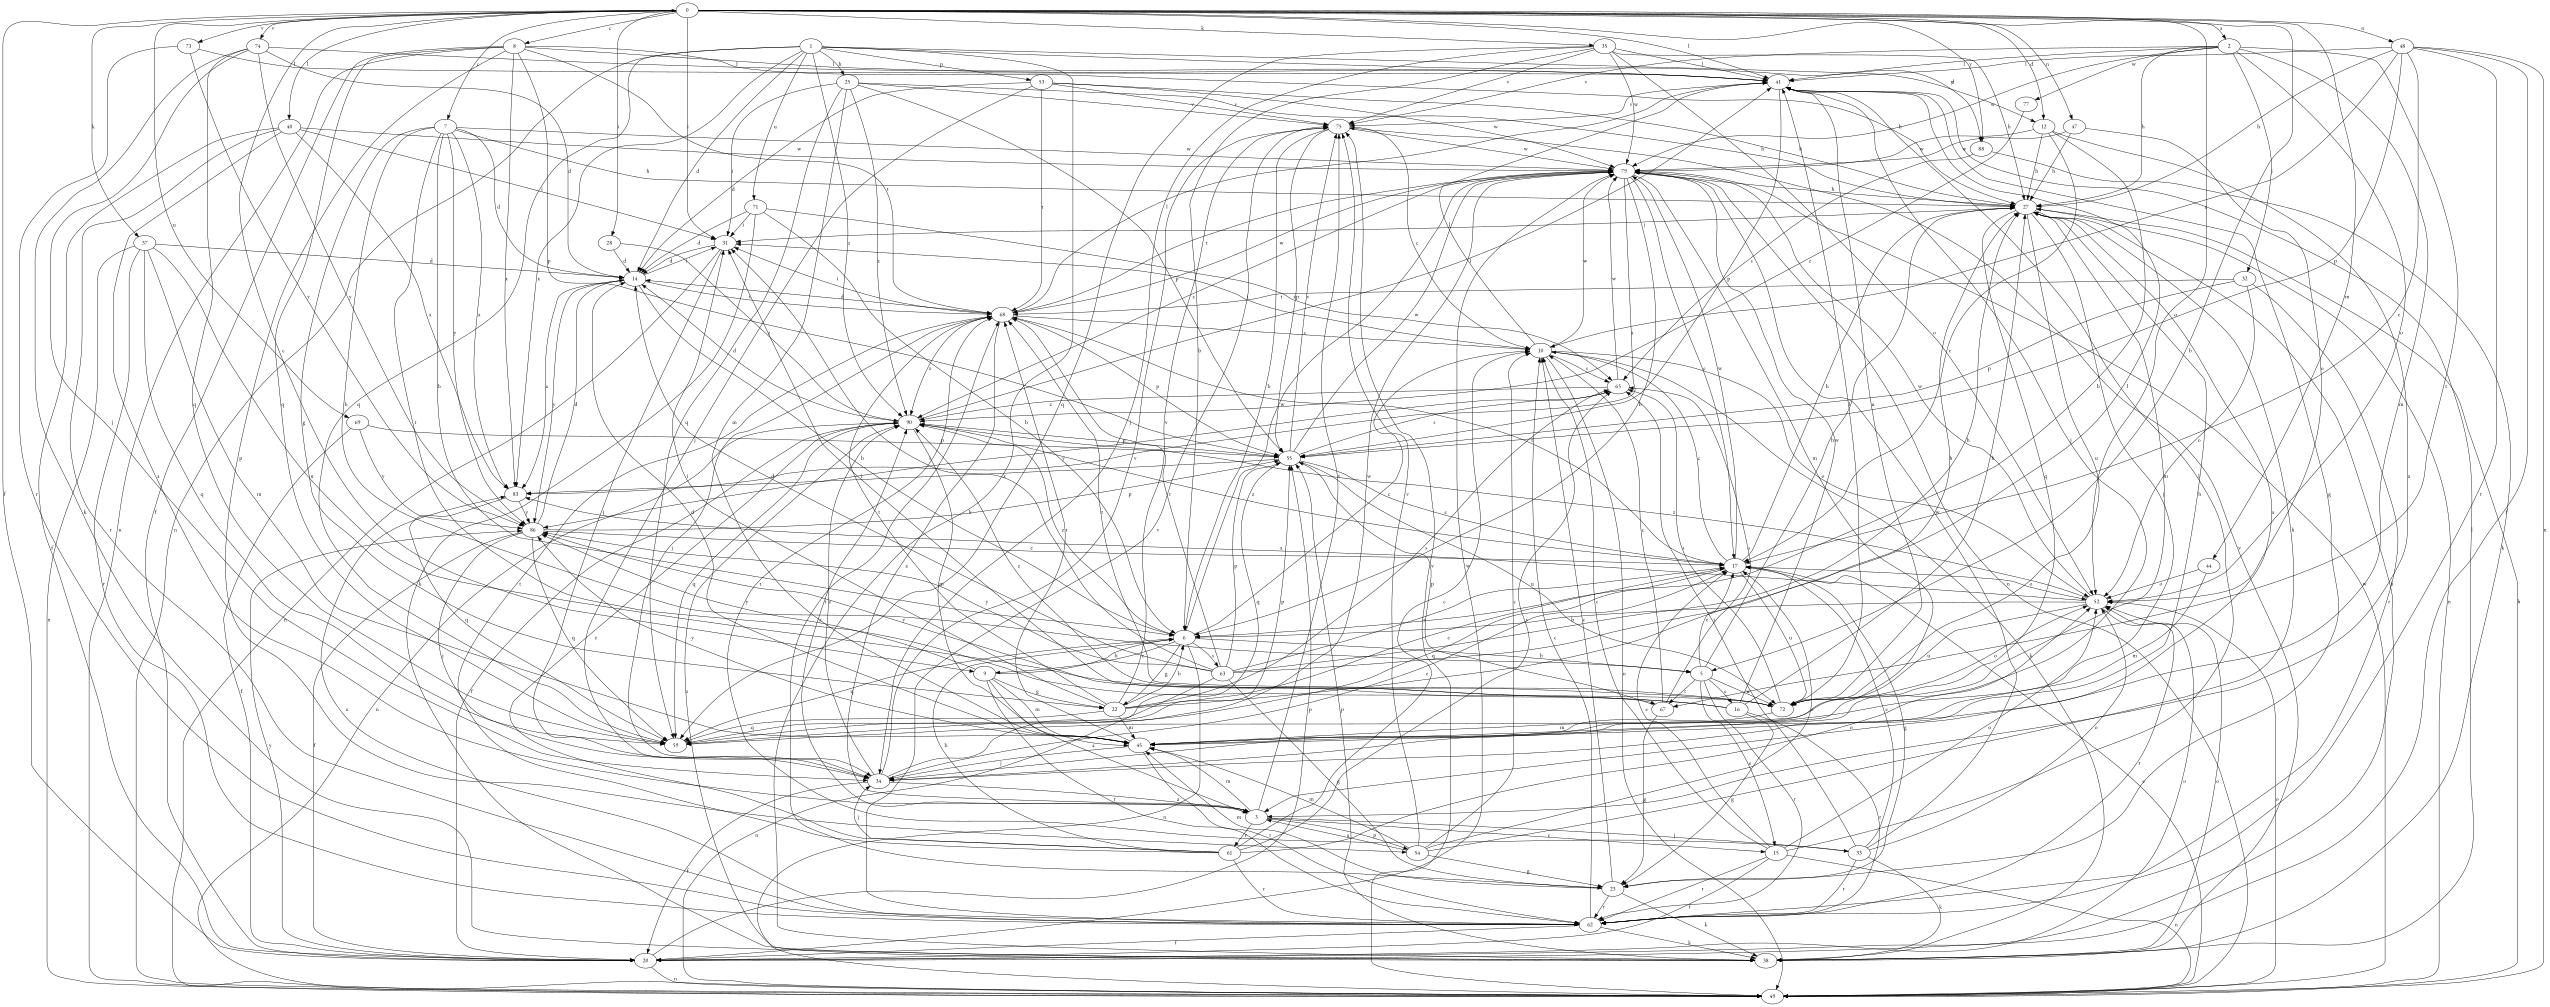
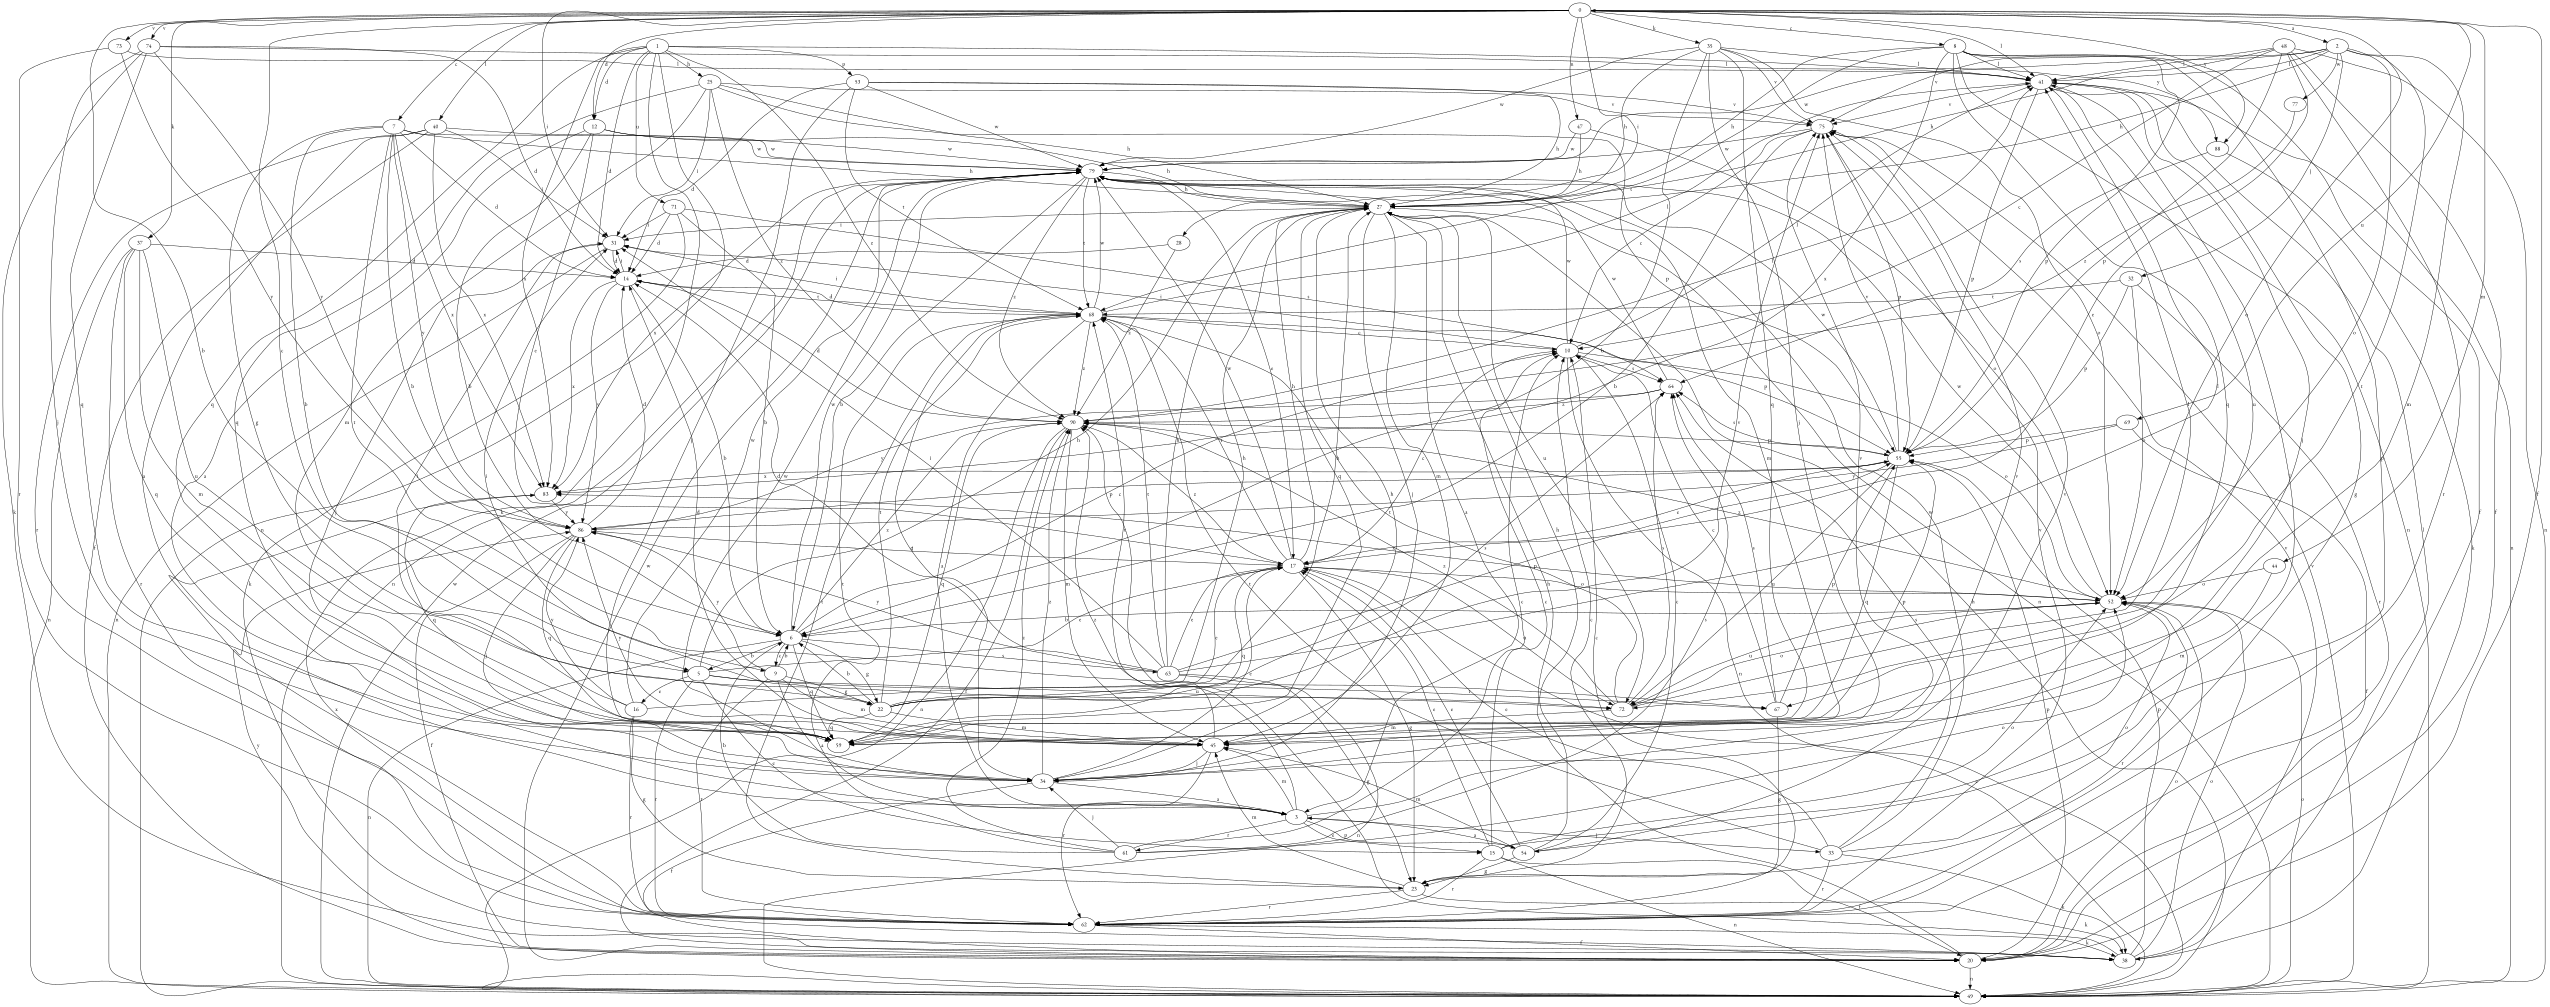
edge "0" -> "48": removed, label "n"
node "65": label "65" -> "64"
edge "10" -> "38": removed, label "k"
edge "41" -> "49": added, label "n"
edge "61" -> "62": removed, label "r"
